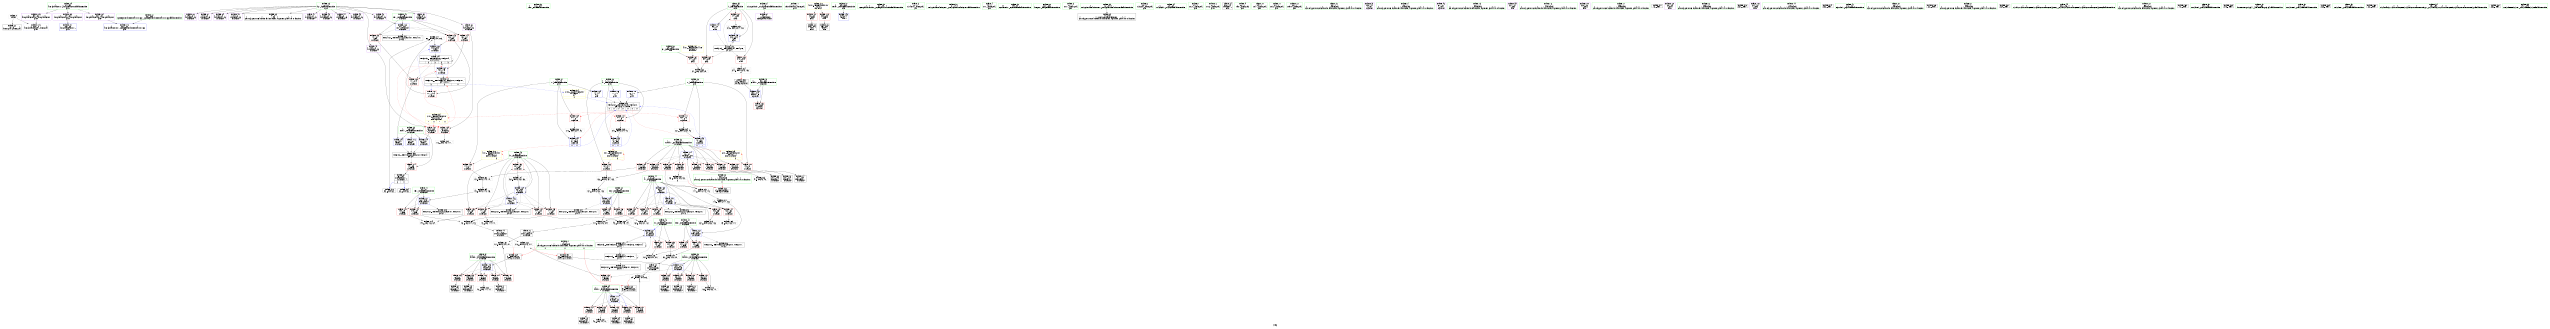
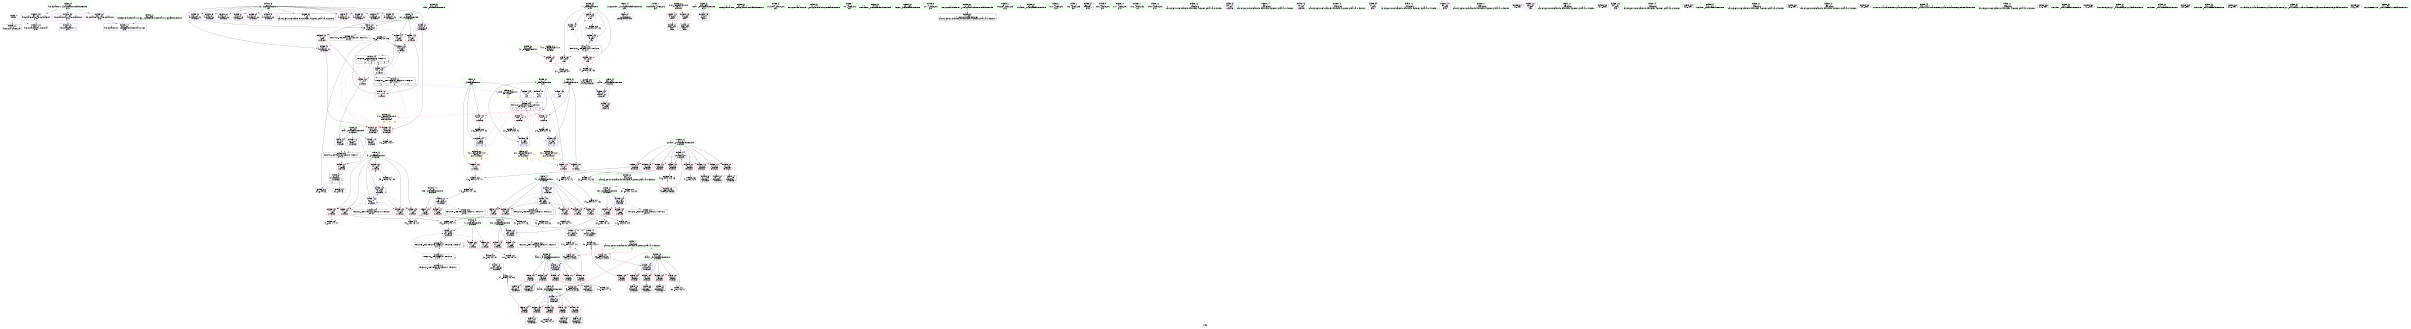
edge "NodeID: 44" -> "NodeID: 273": now "NodeID: 110" -> "NodeID: 273"
